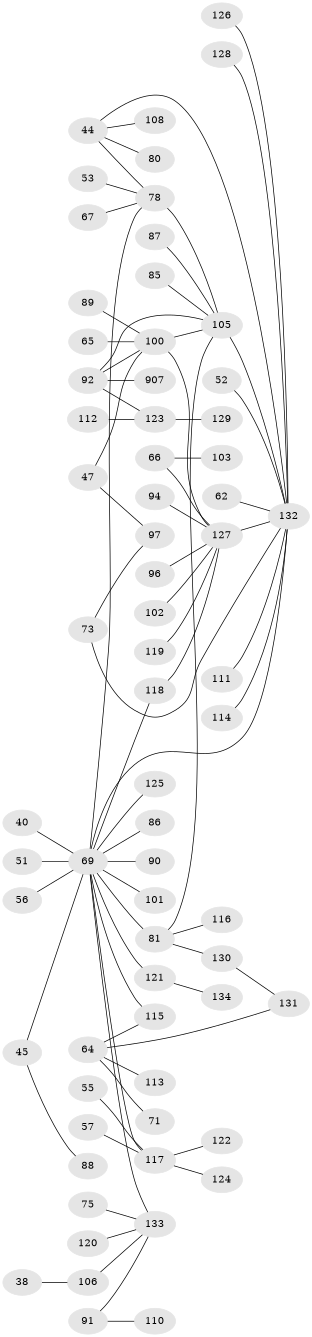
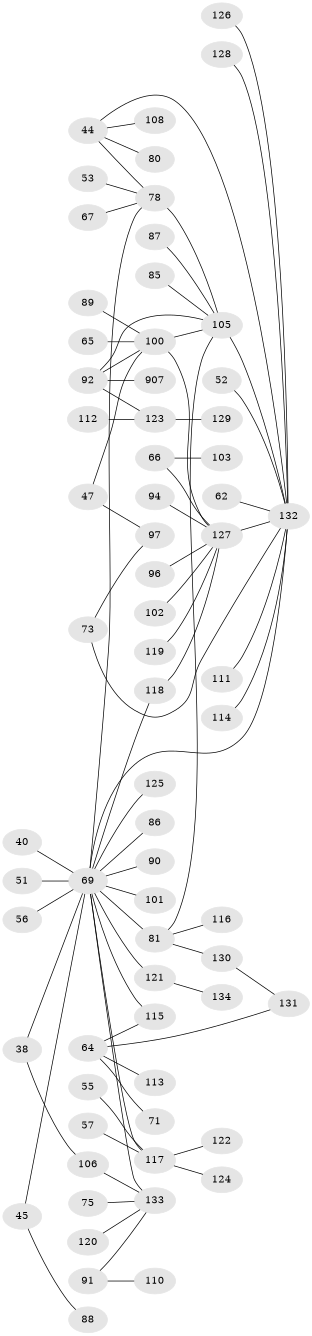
edge "69" -- "38": added
